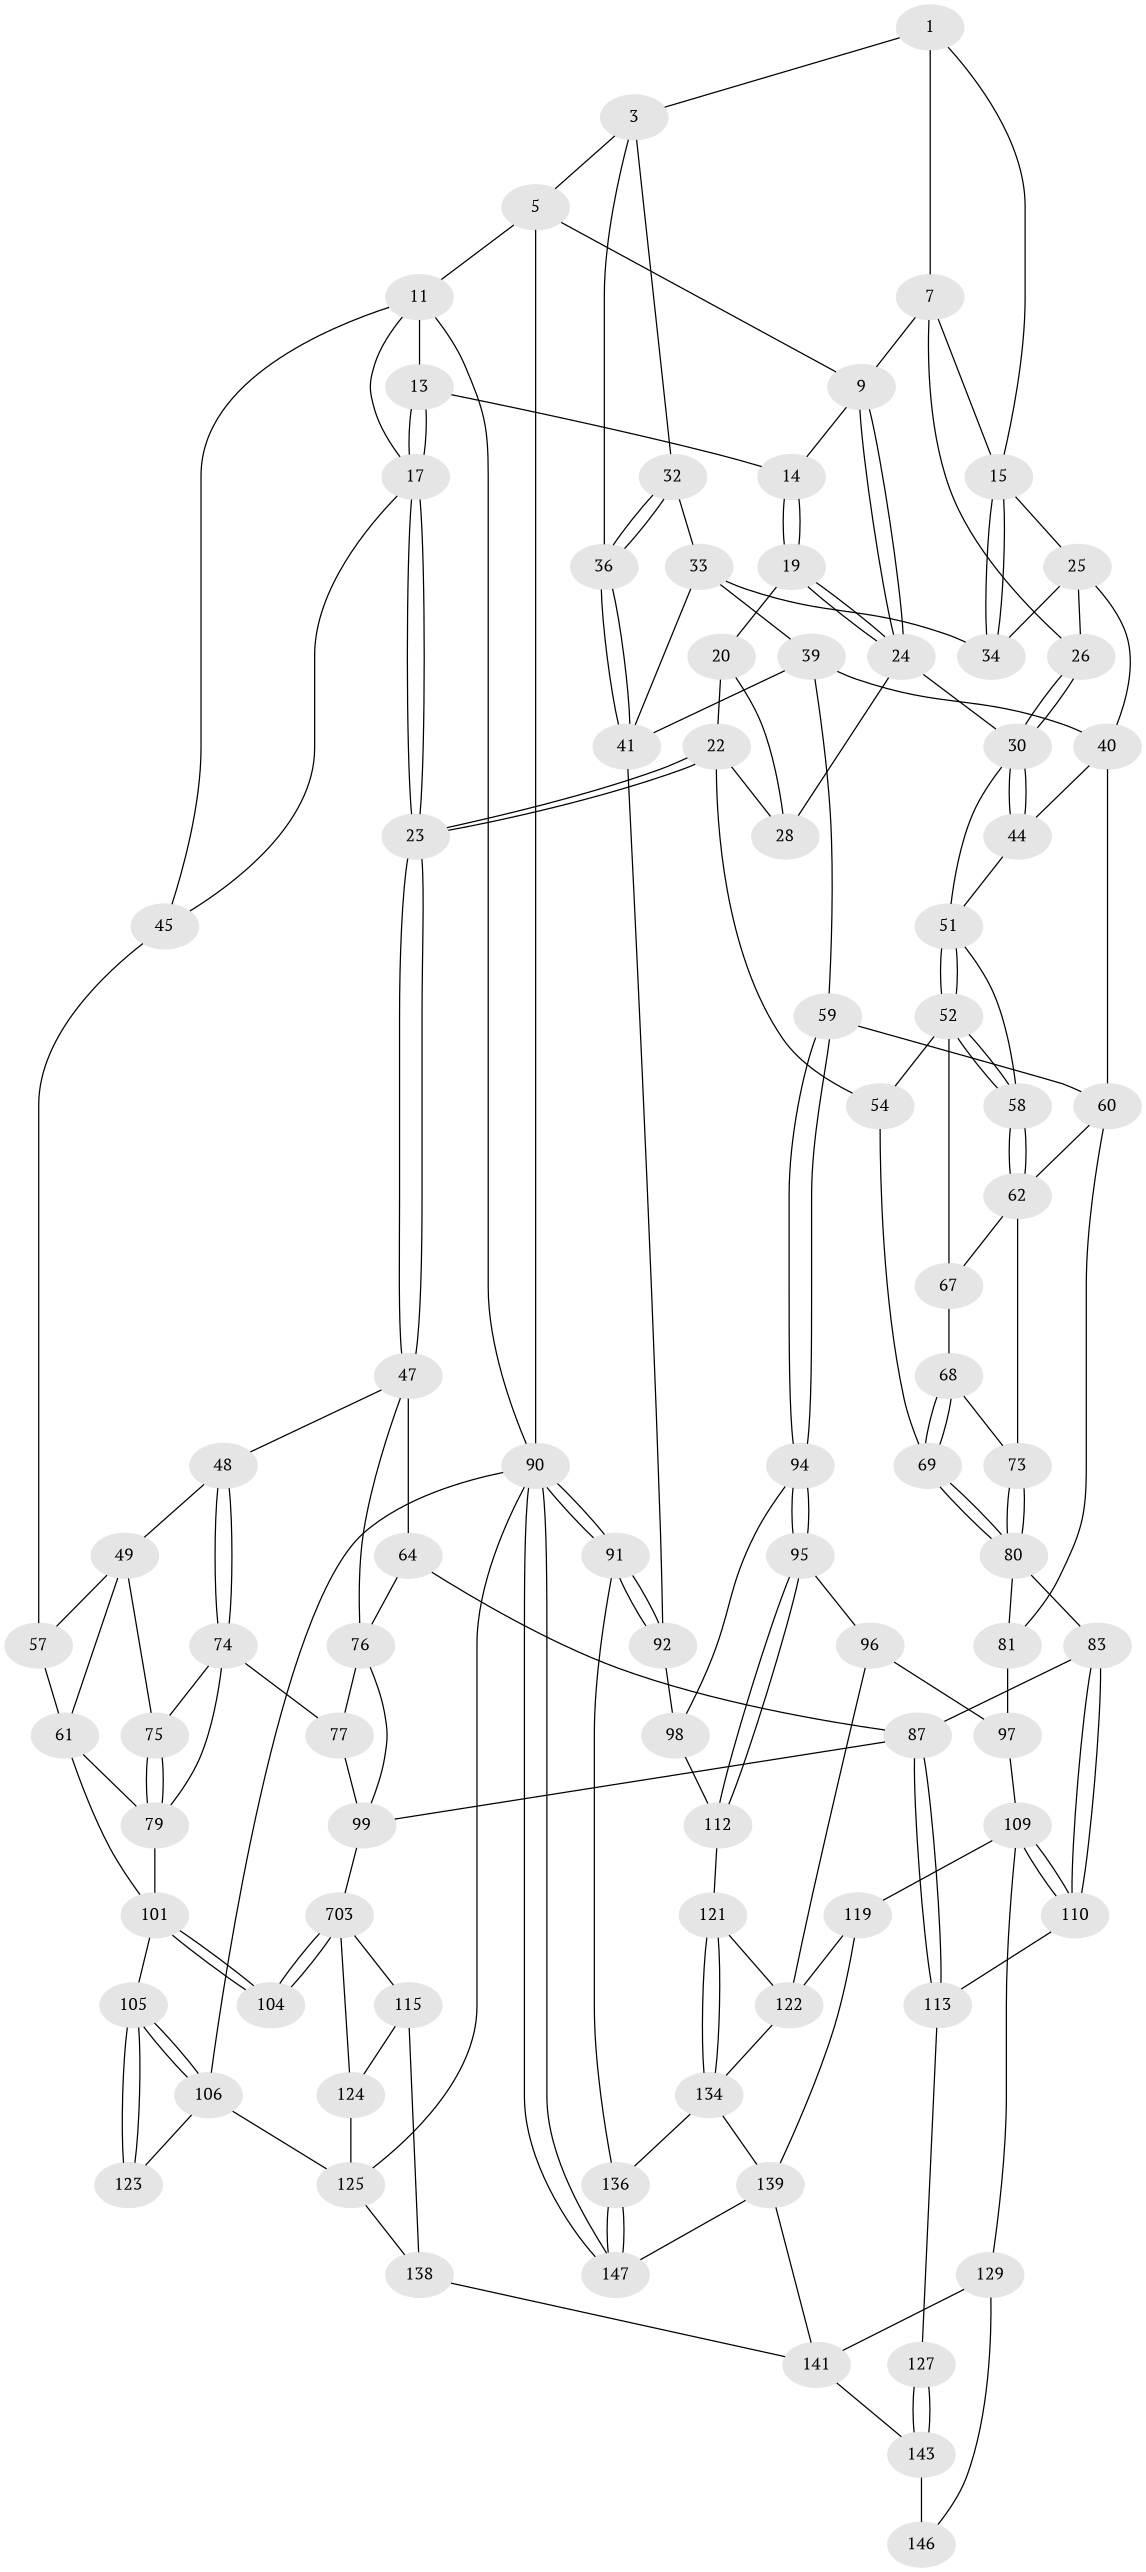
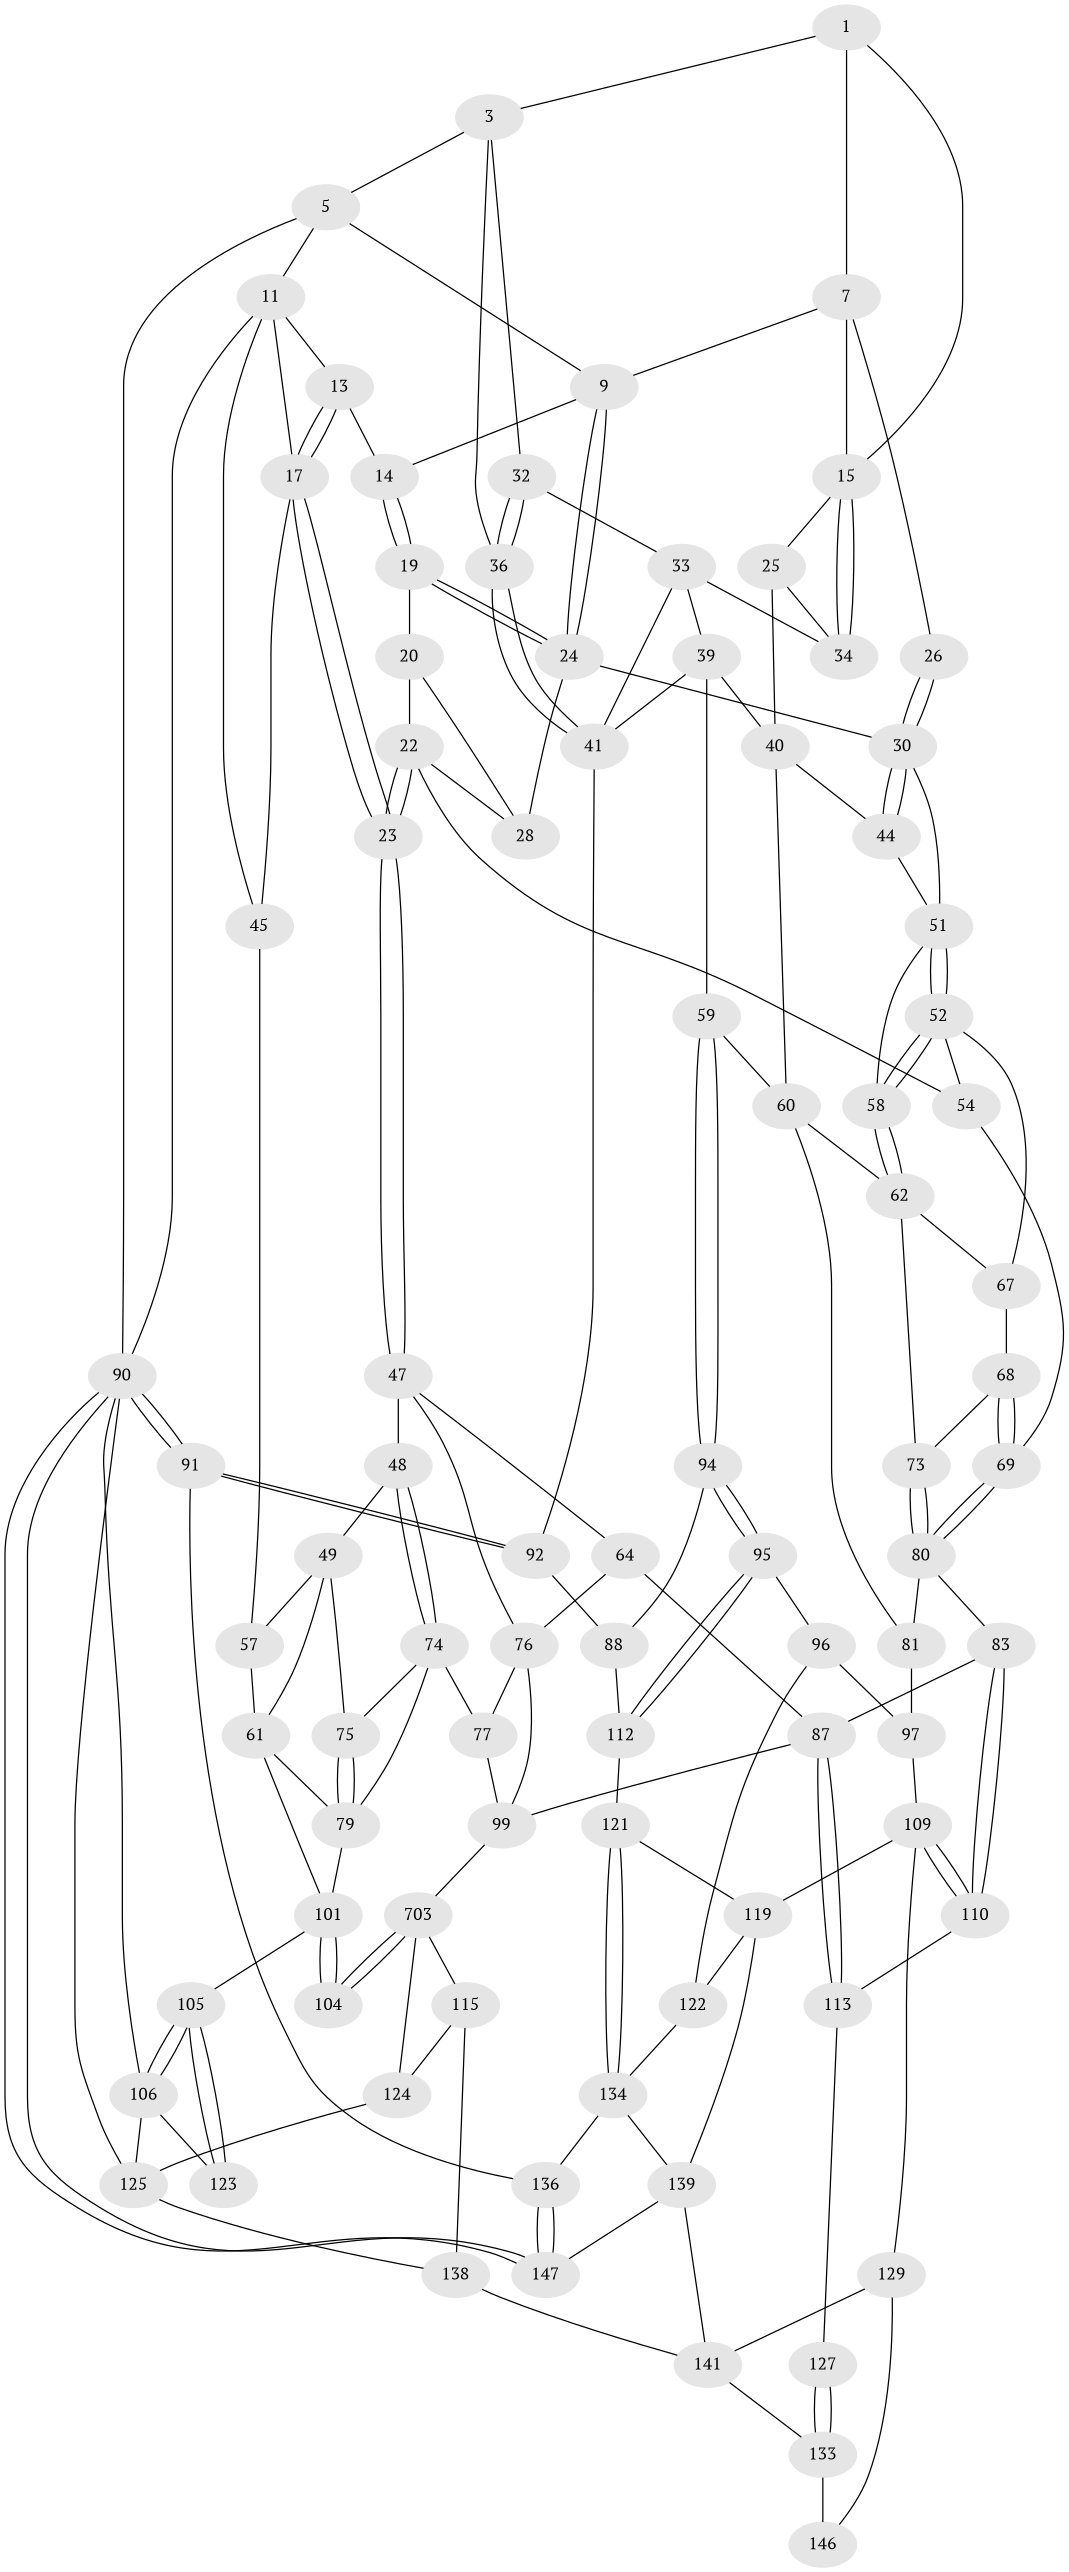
edge "25" -- "26": removed
node "98": label "98" -> "88"
edge "121" -- "122": now "121" -- "119"
node "143": label "143" -> "133"
